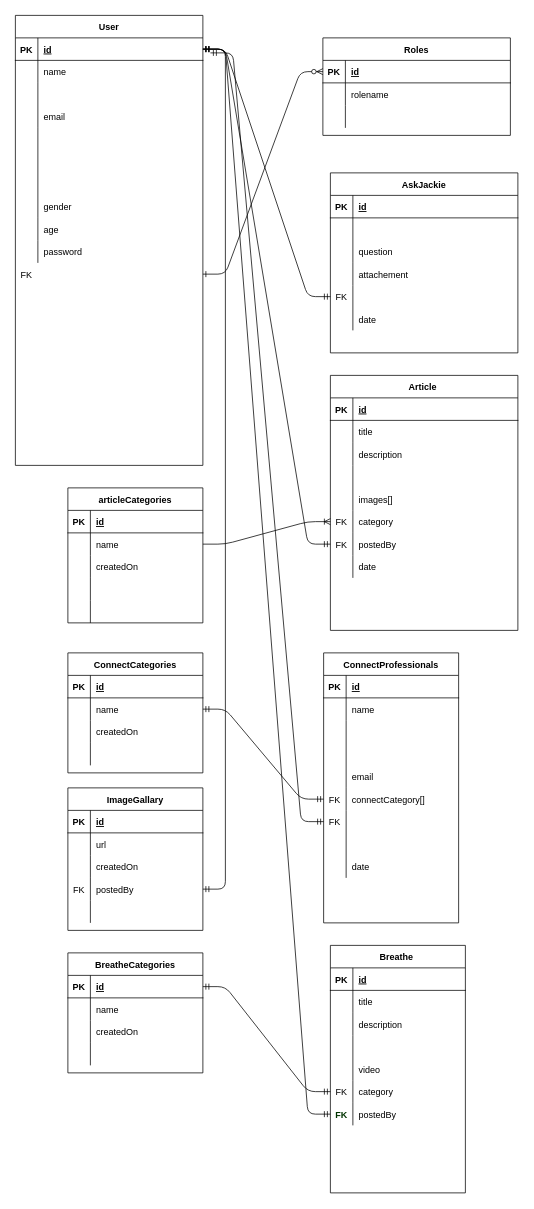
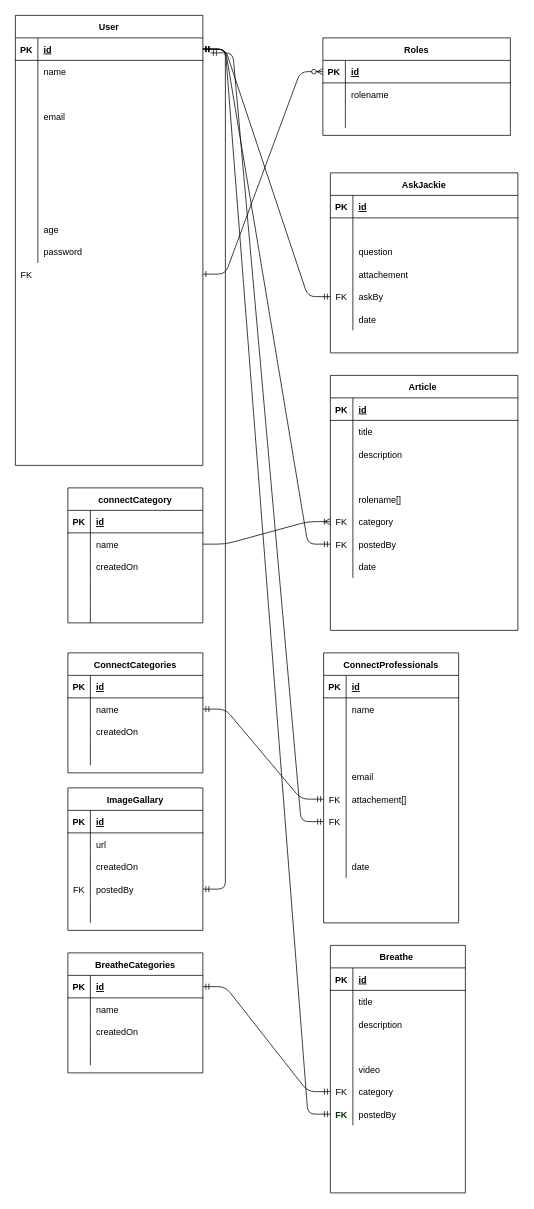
node "gender": removed
node "askBy": added
node "articleCategories": label "articleCategories" -> "connectCategory"
node "images[]": label "images[]" -> "rolename[]"
node "connectCategory[]": label "connectCategory[]" -> "attachement[]"
